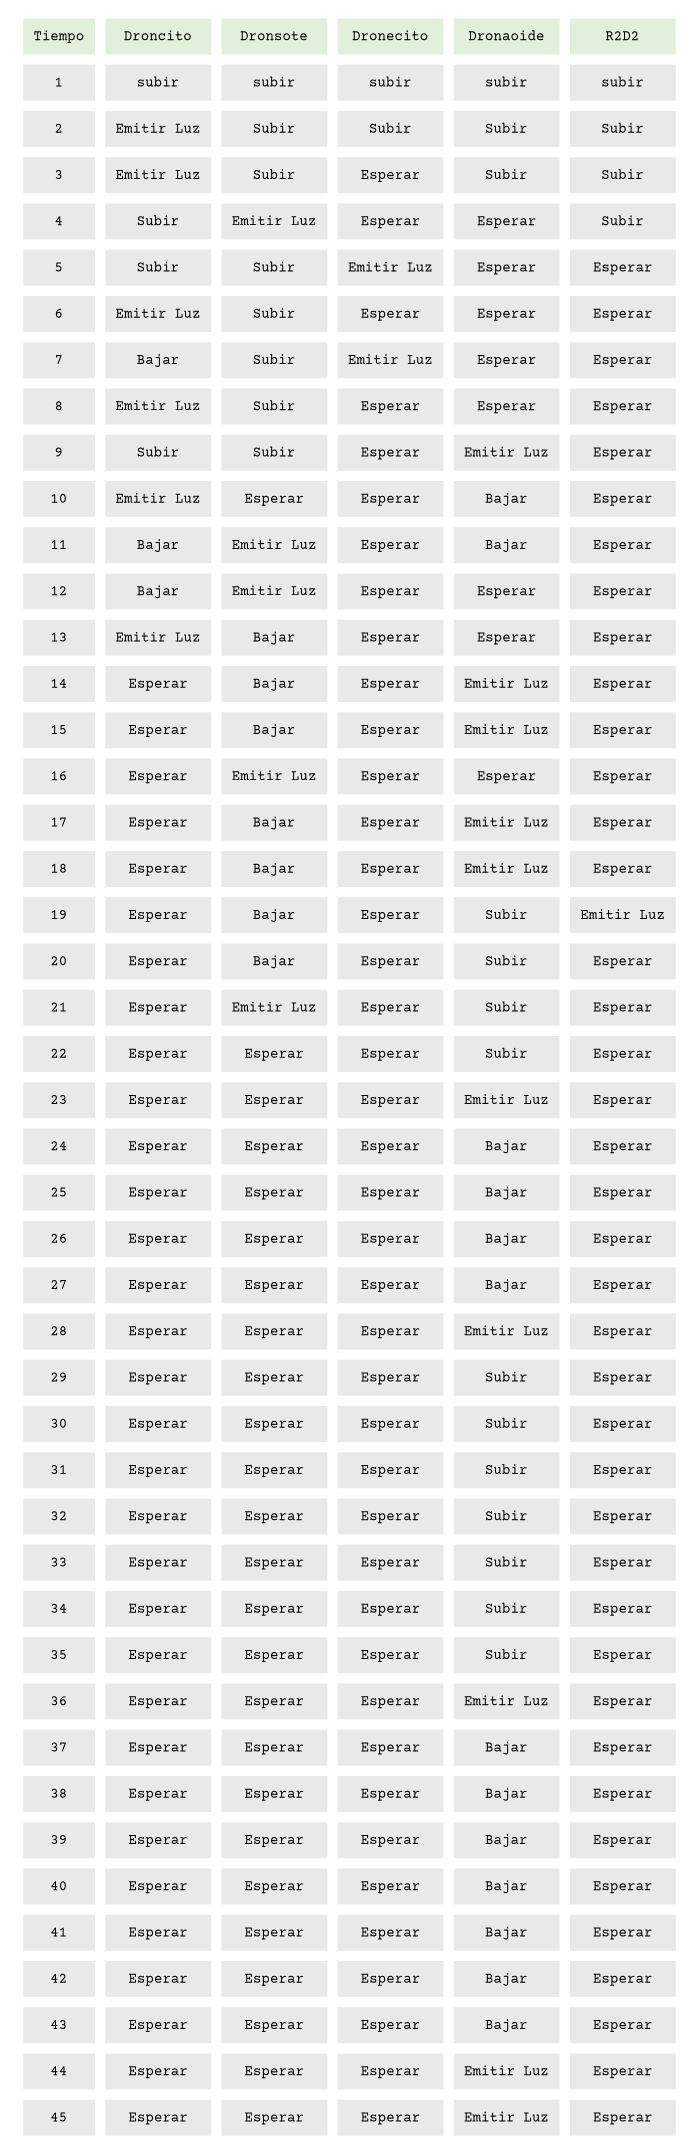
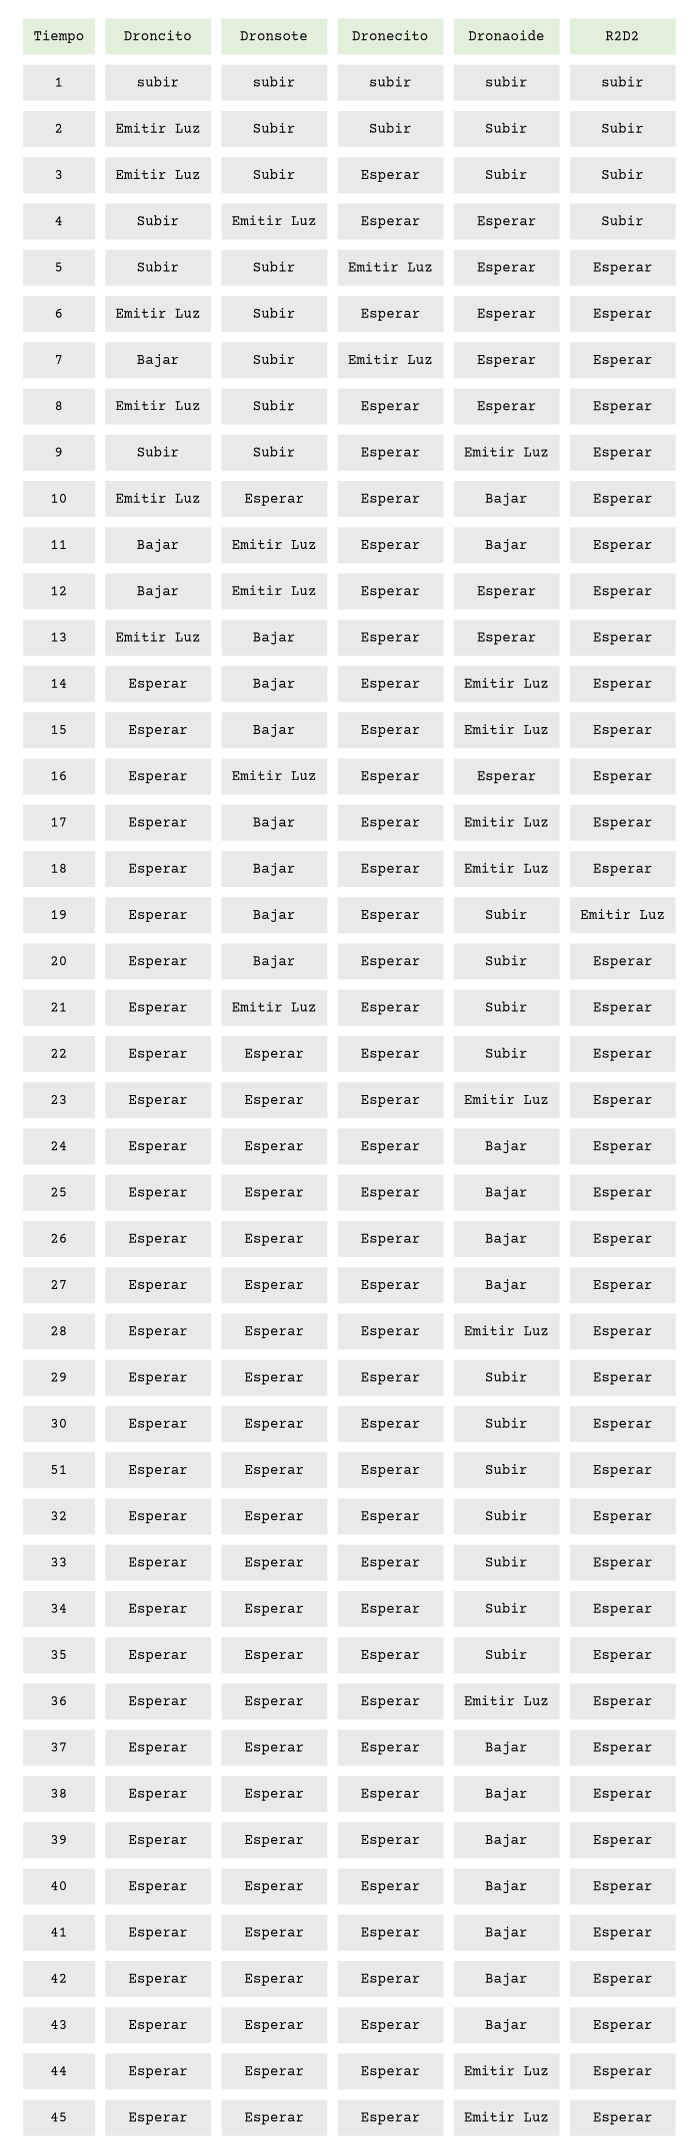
node "Tiempo": text "31" -> "51"
